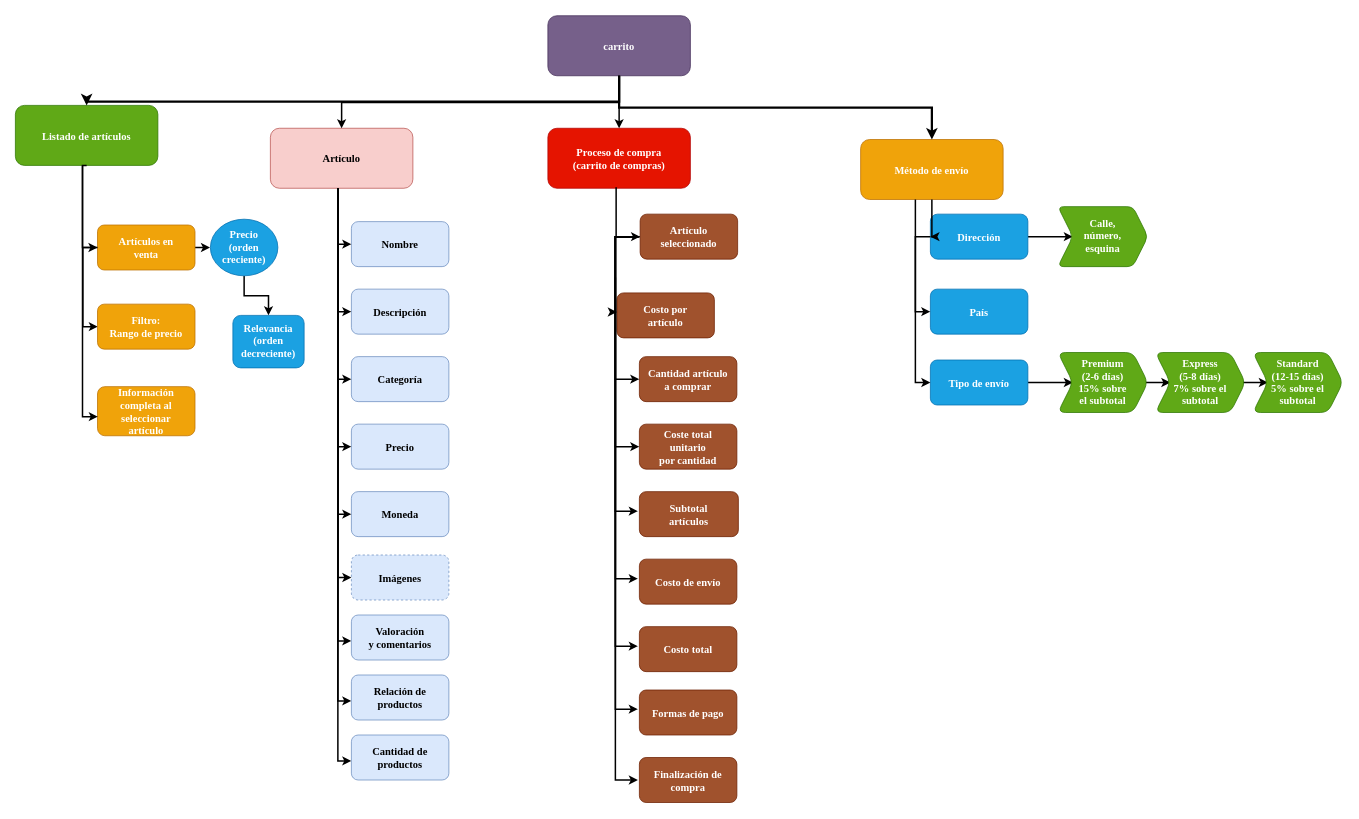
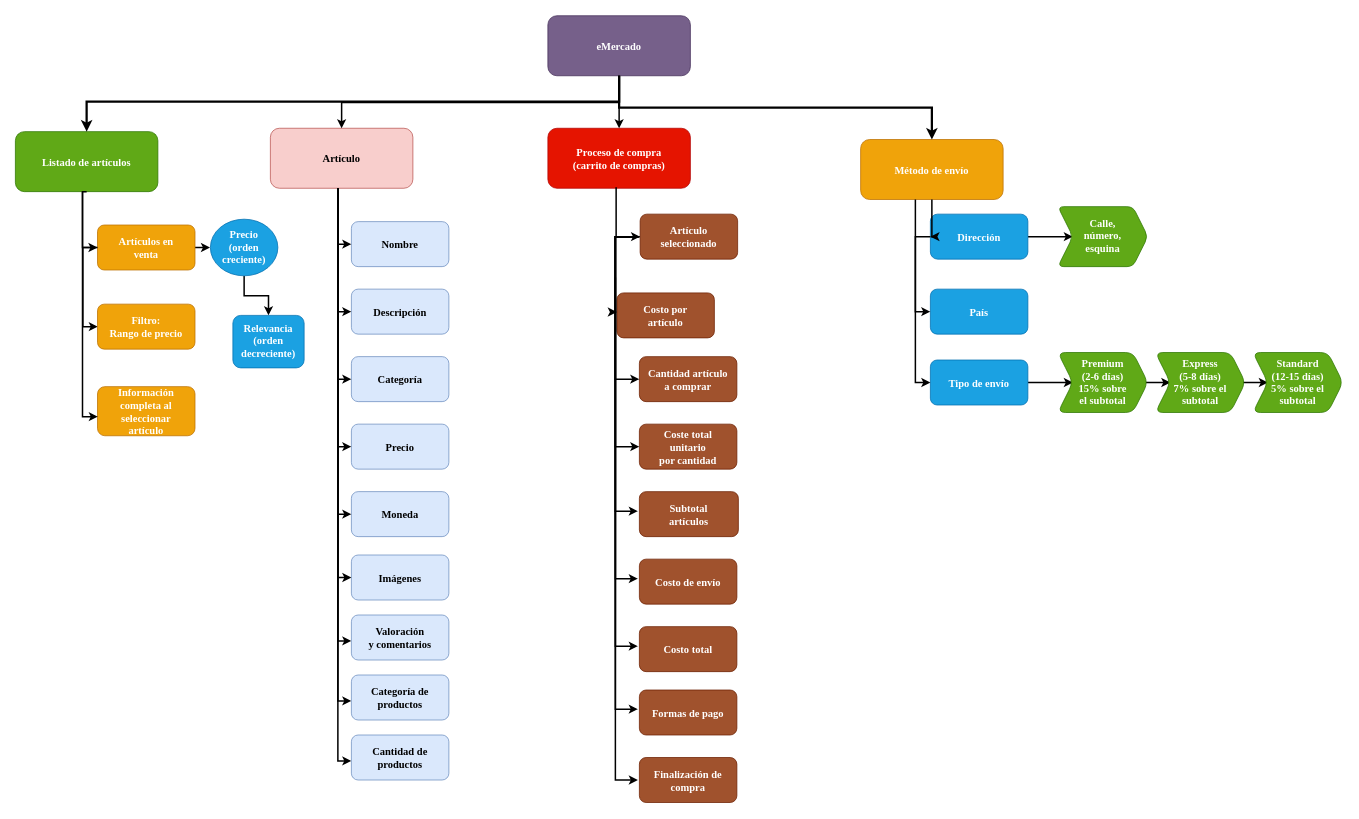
node "carrito": label "carrito" -> "eMercado"
node "Listado de artículos": moved (87, 135) -> (87, 162)
node "Imágenes": style dashed -> solid
node "Relación de productos": label "Relación de productos" -> "Categoría de productos"
